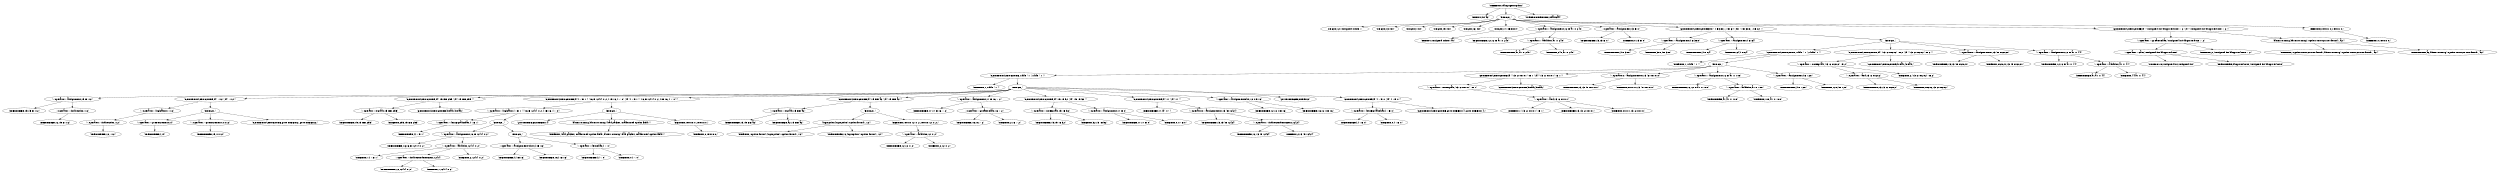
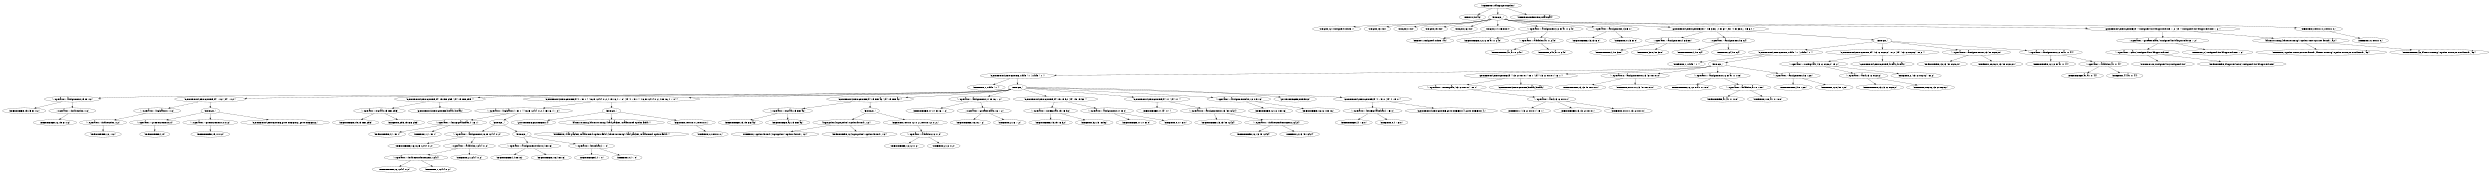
edge "(<operator>.addition,v2[1] + 2)" -> "(LITERAL,1,i <= 1)": now "(<operator>.lessEqualsThan,i <= 1)" -> "(LITERAL,1,i <= 1)"
